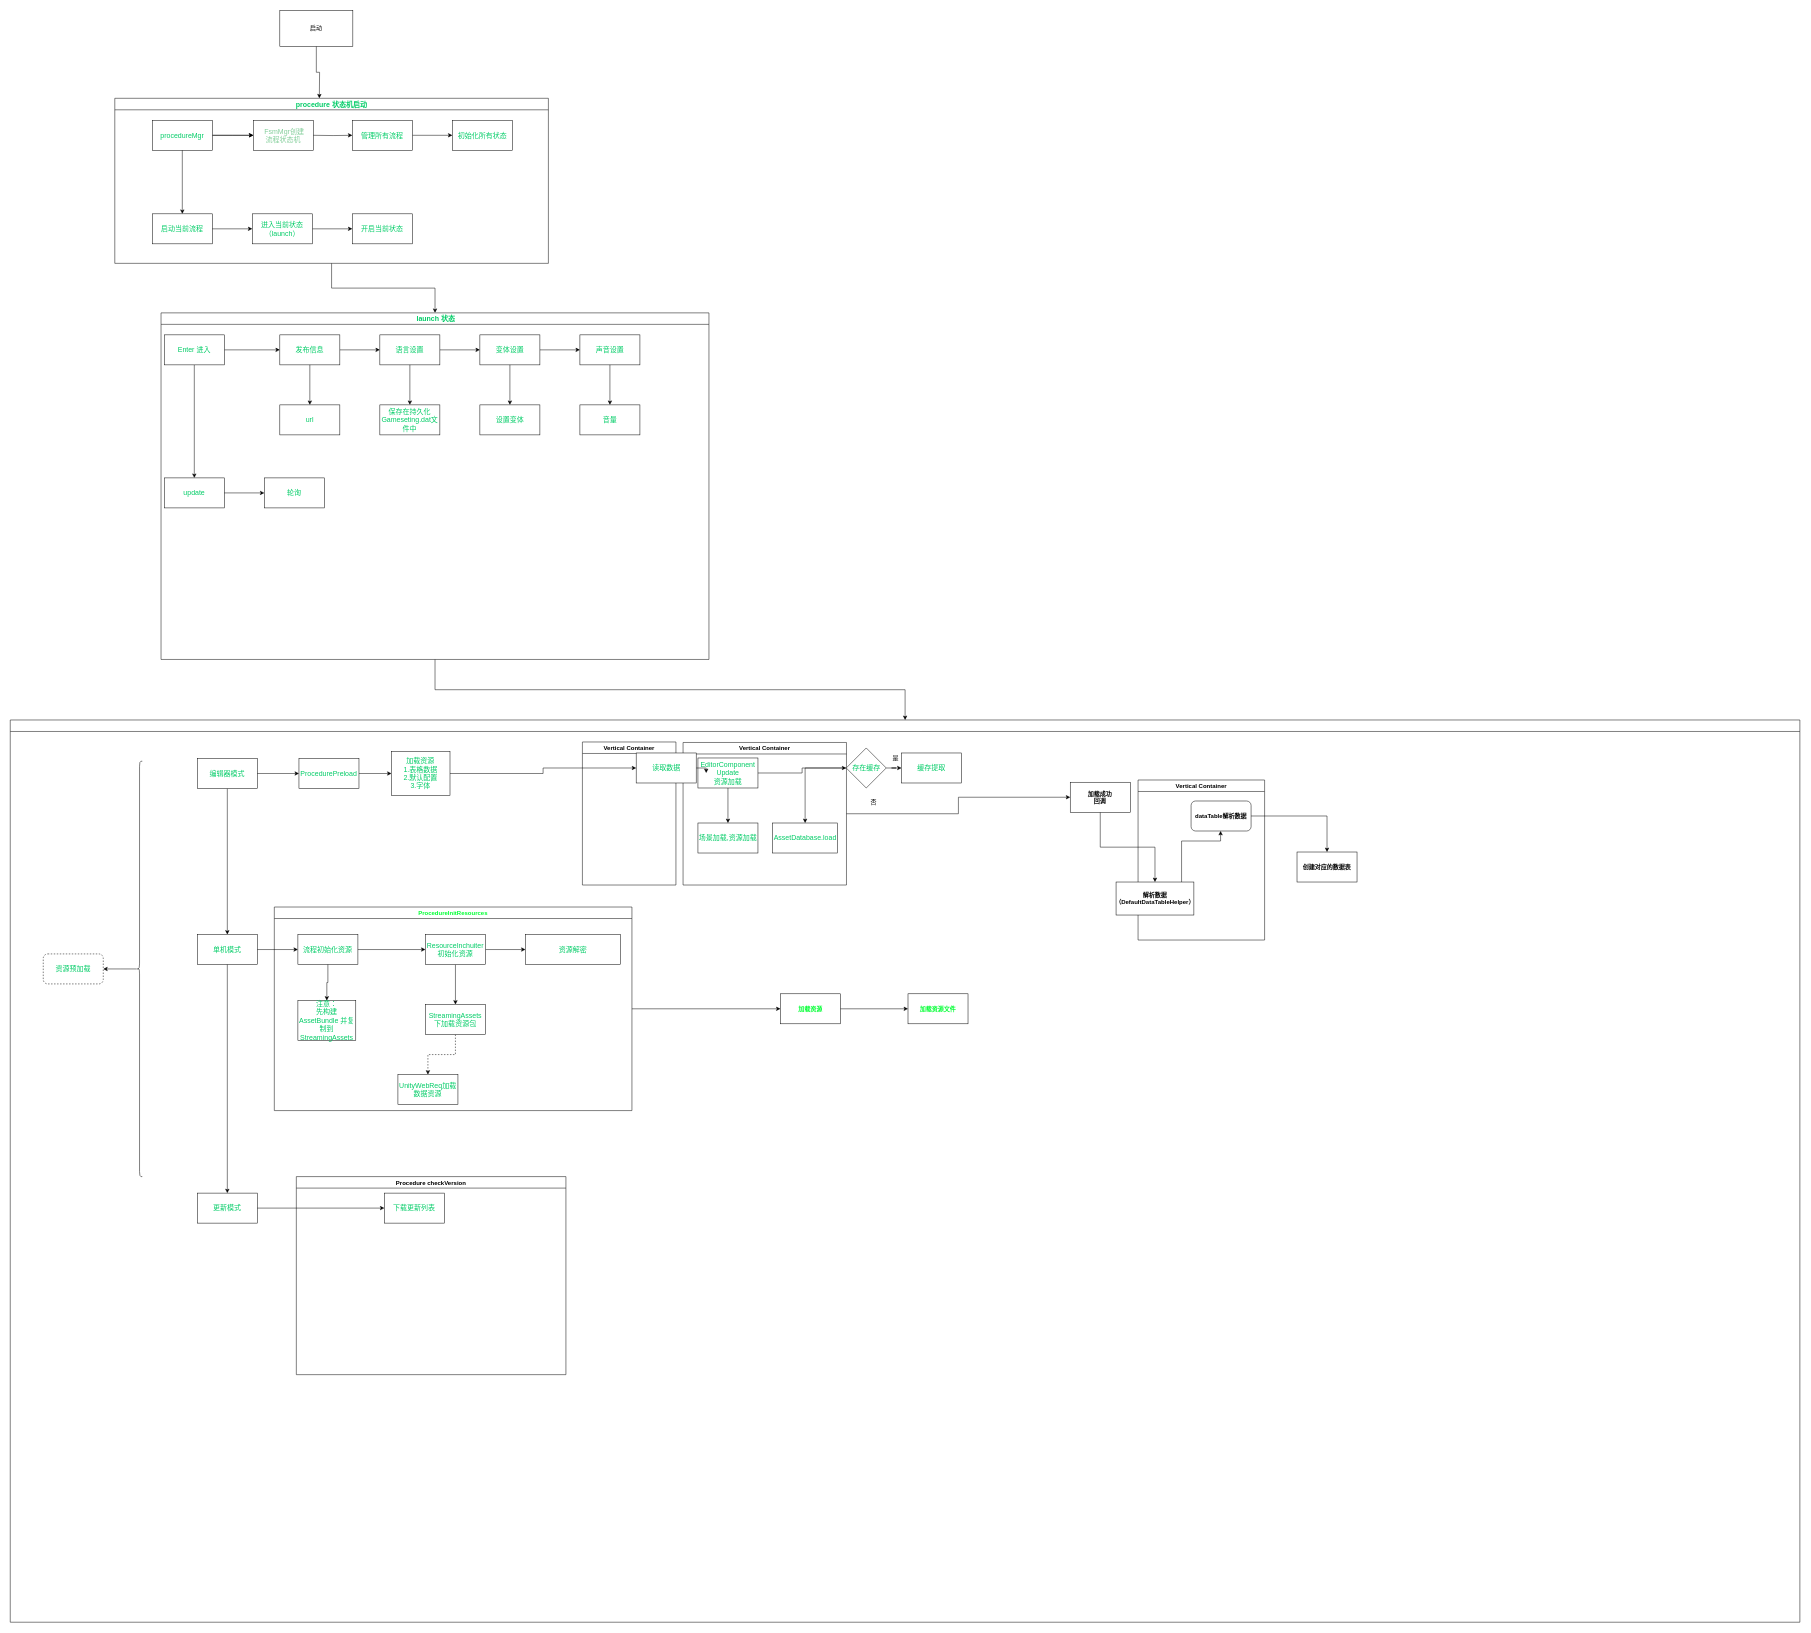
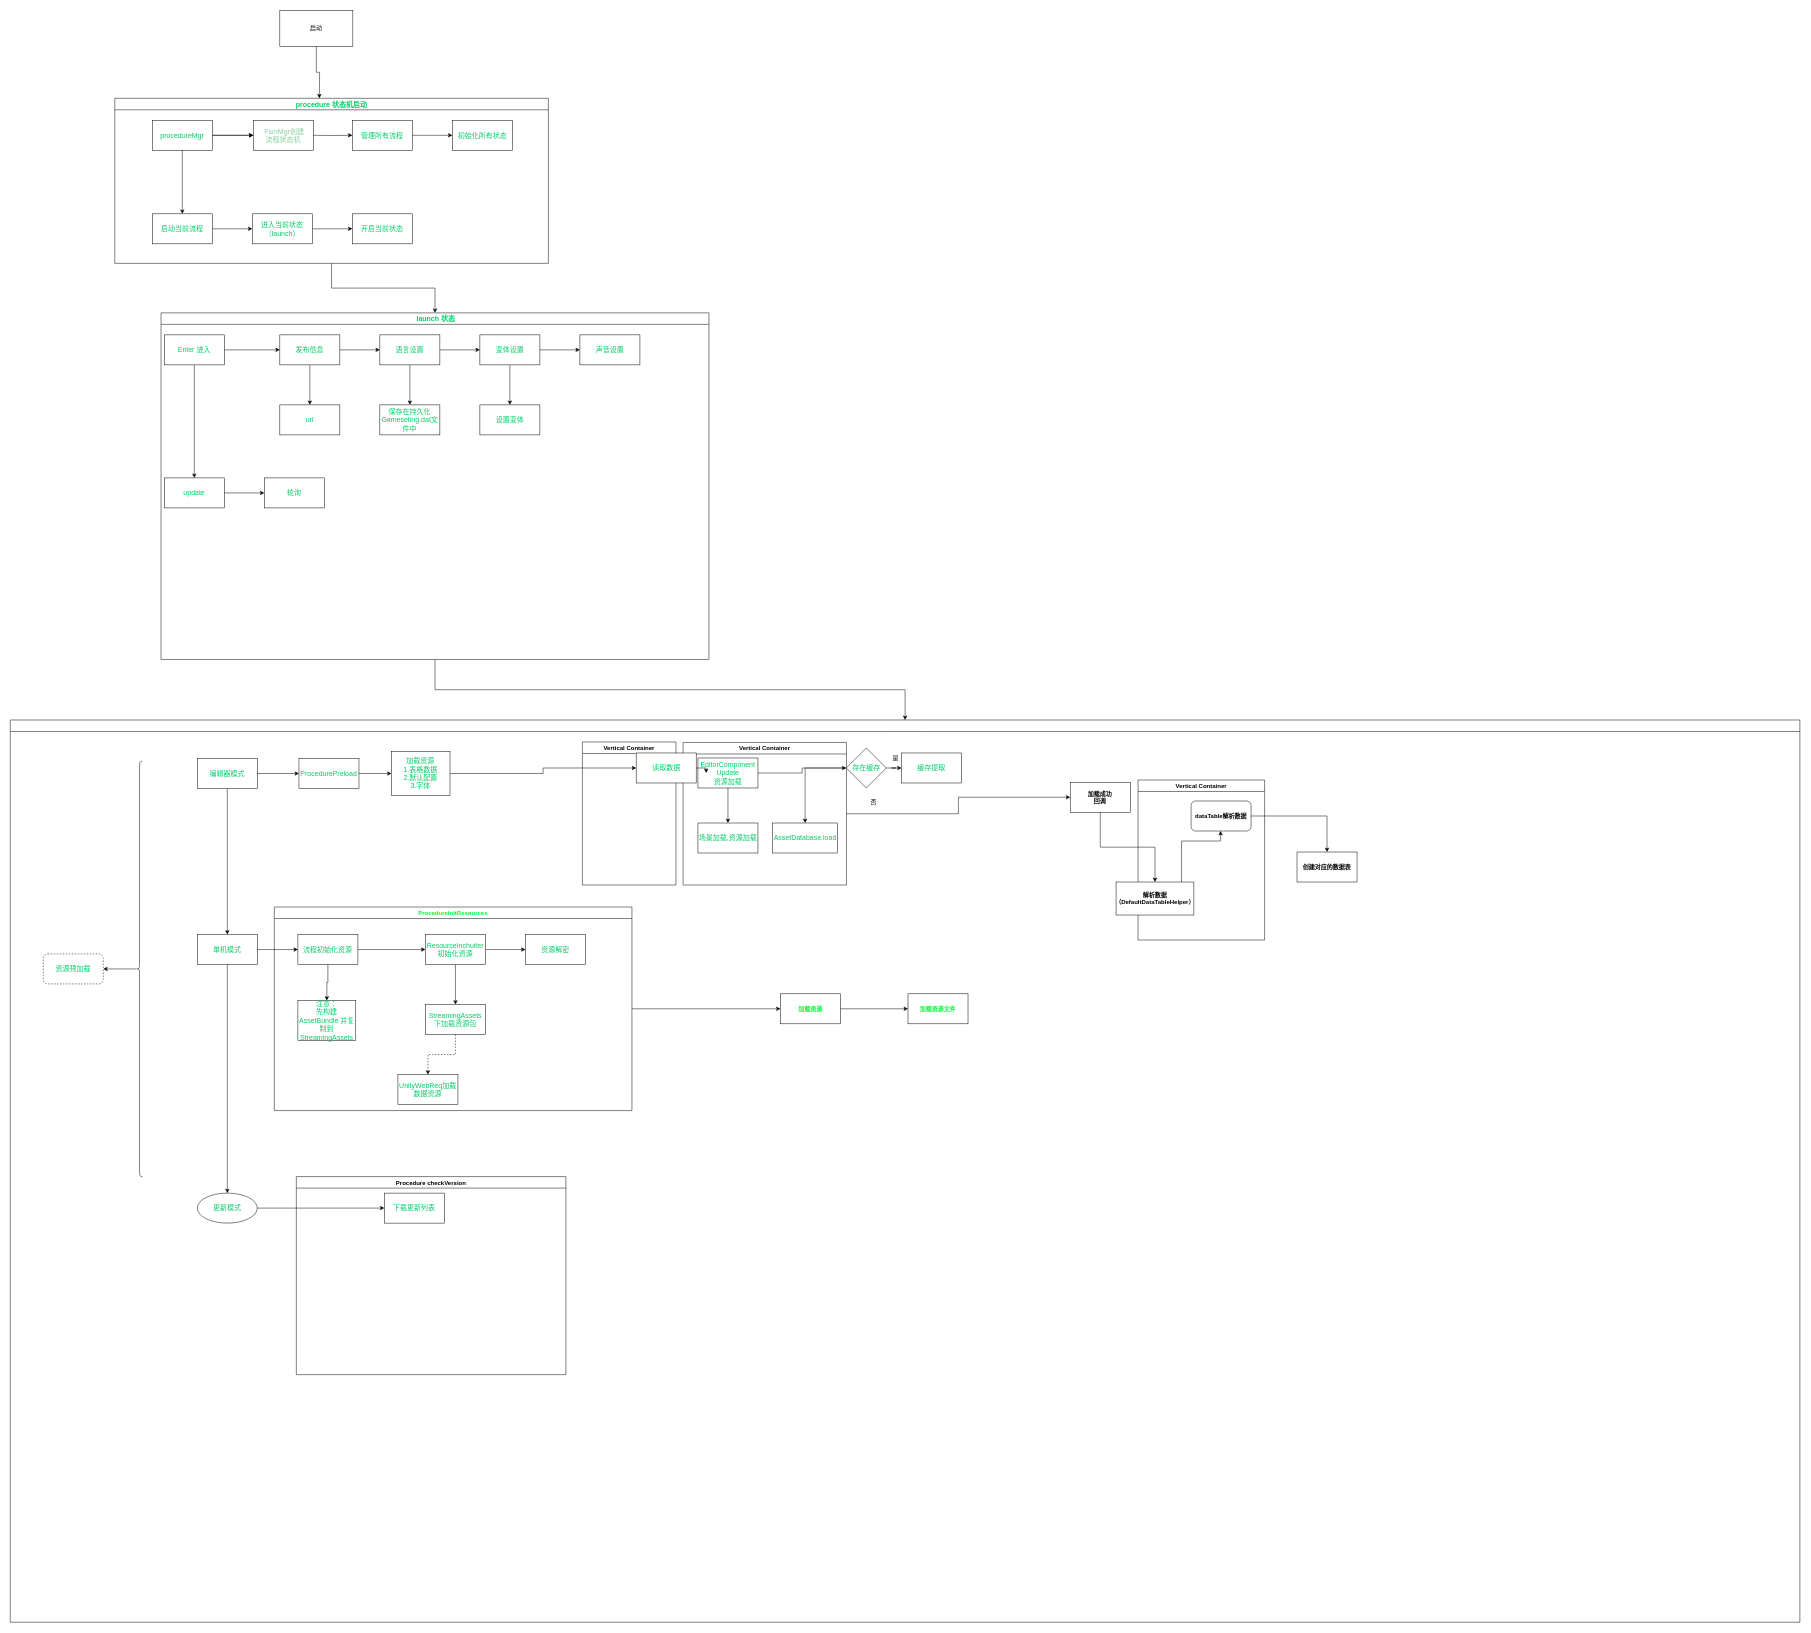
edge "声音设置" -> "音量": removed
node "音量": removed
node "资源解密": size 95x30 -> 60x30
node "更新模式": shape rectangle -> ellipse
